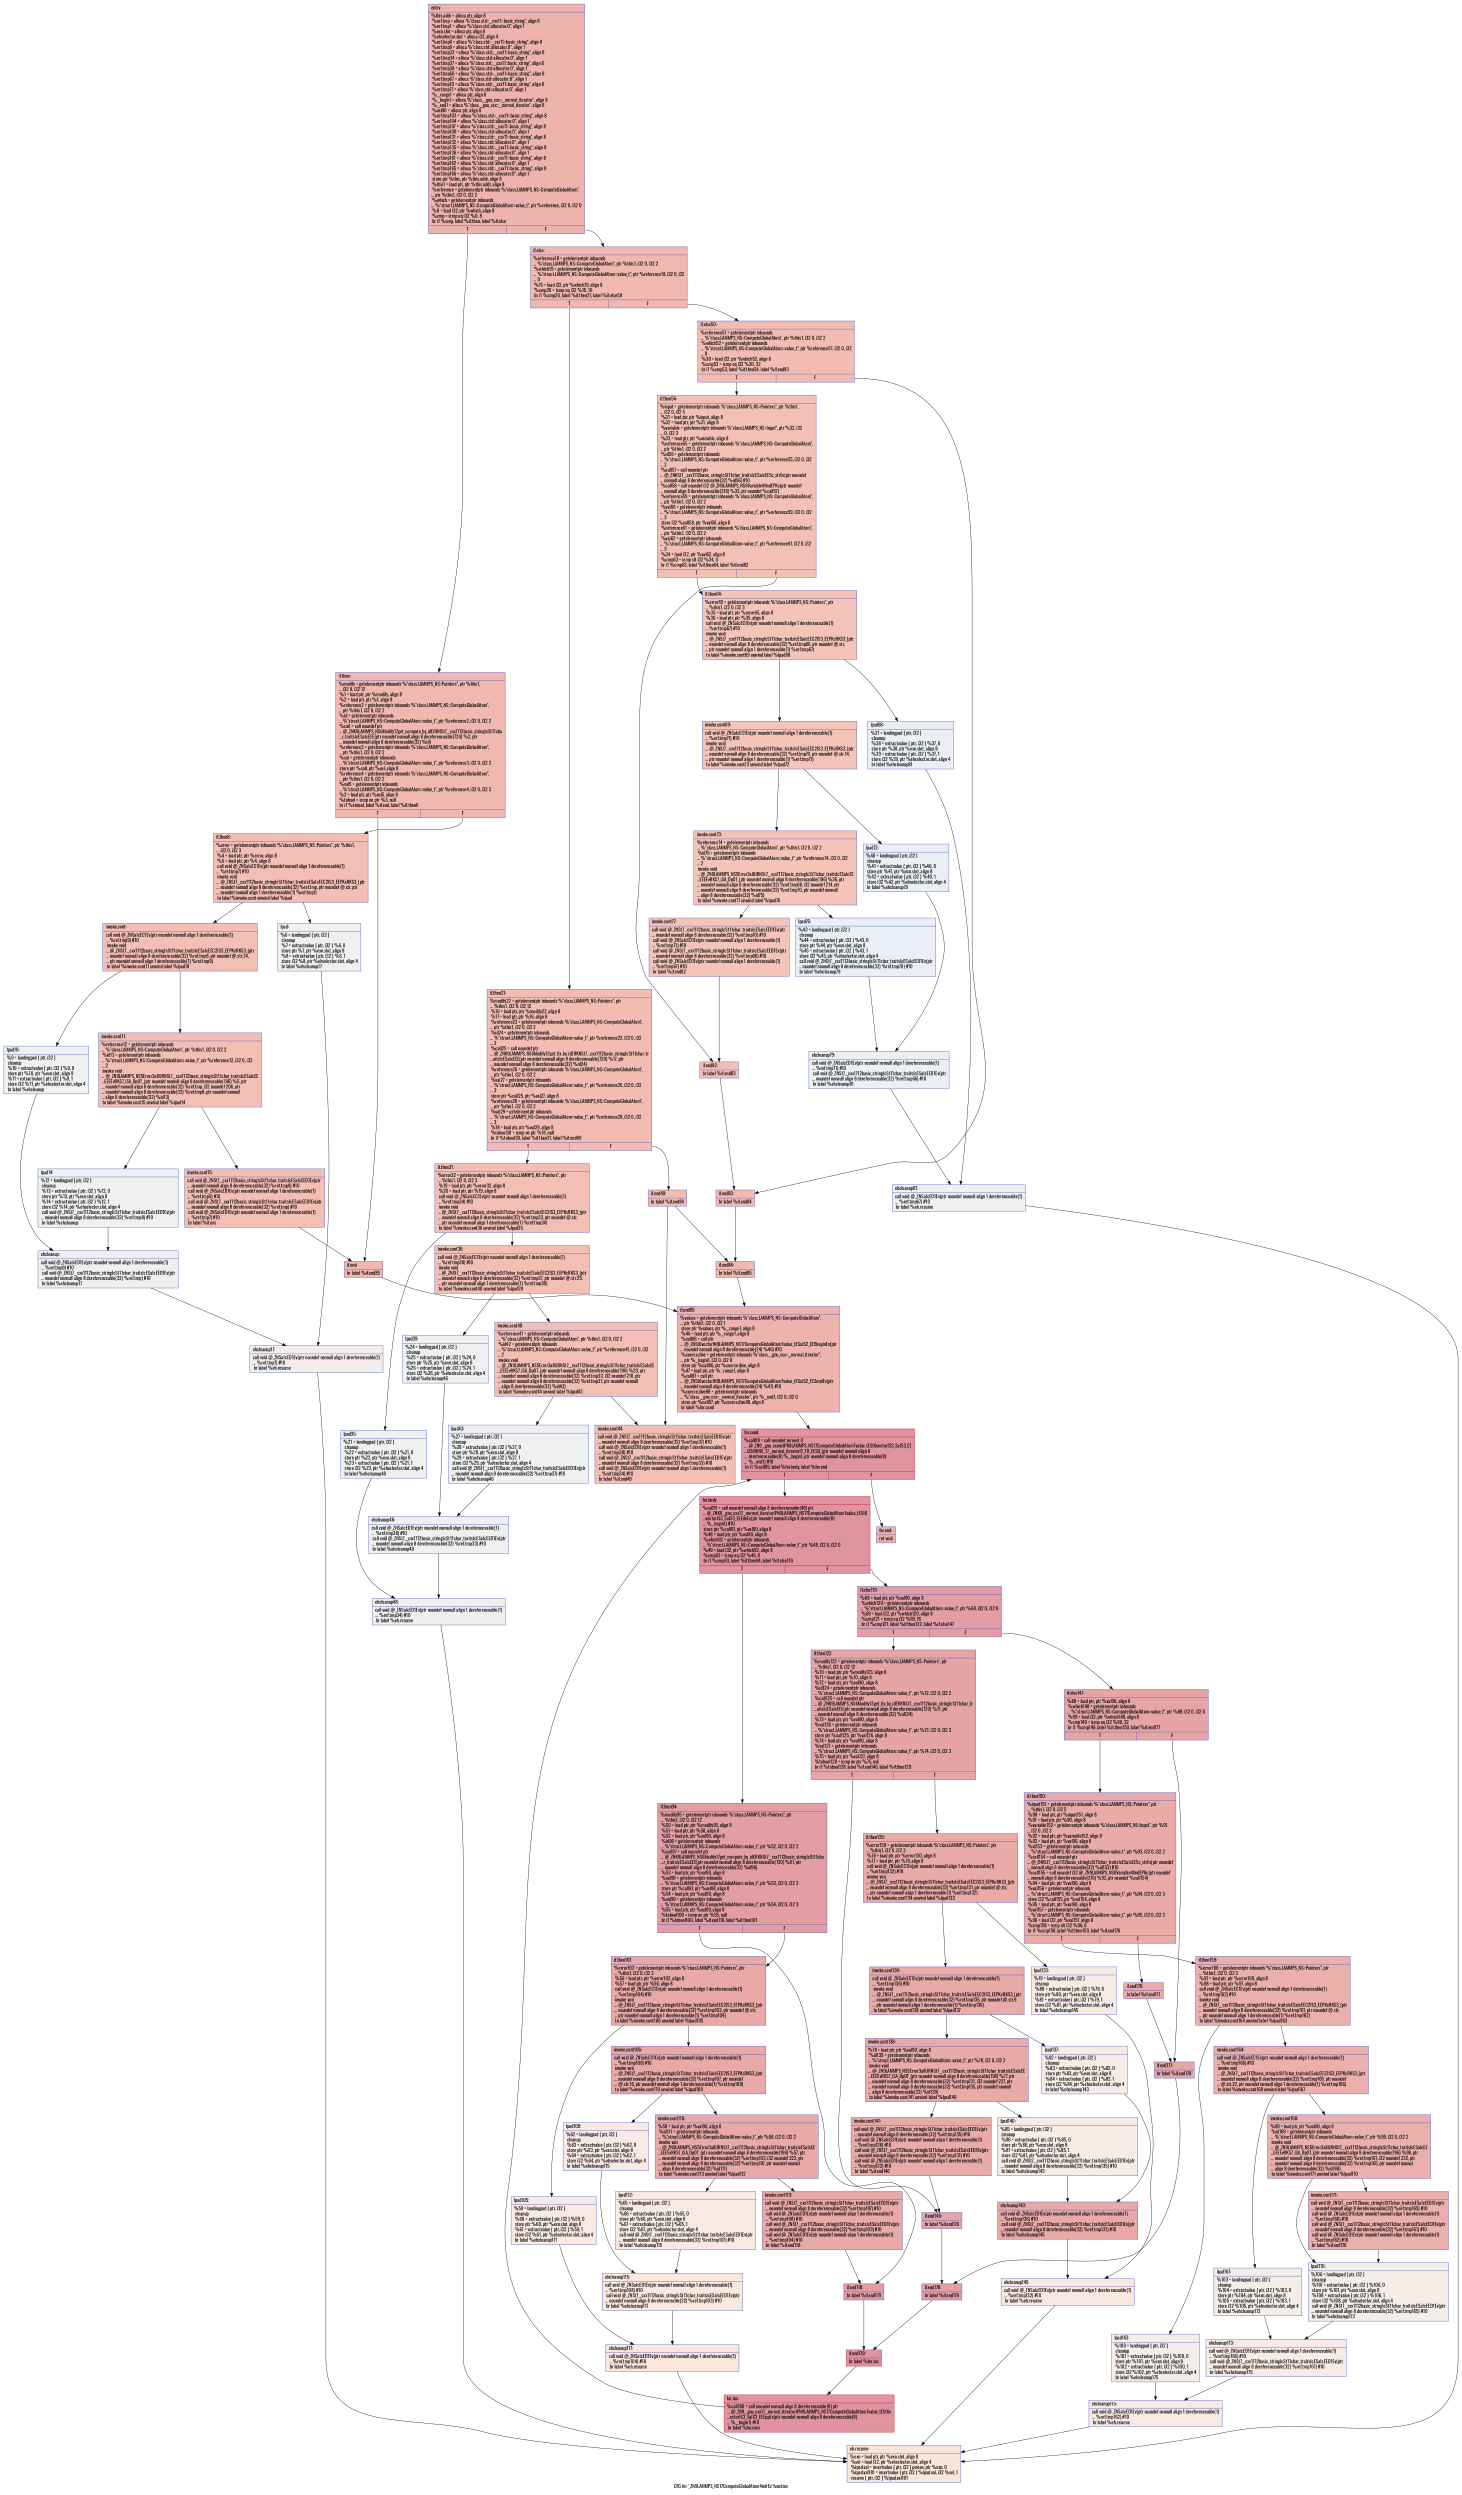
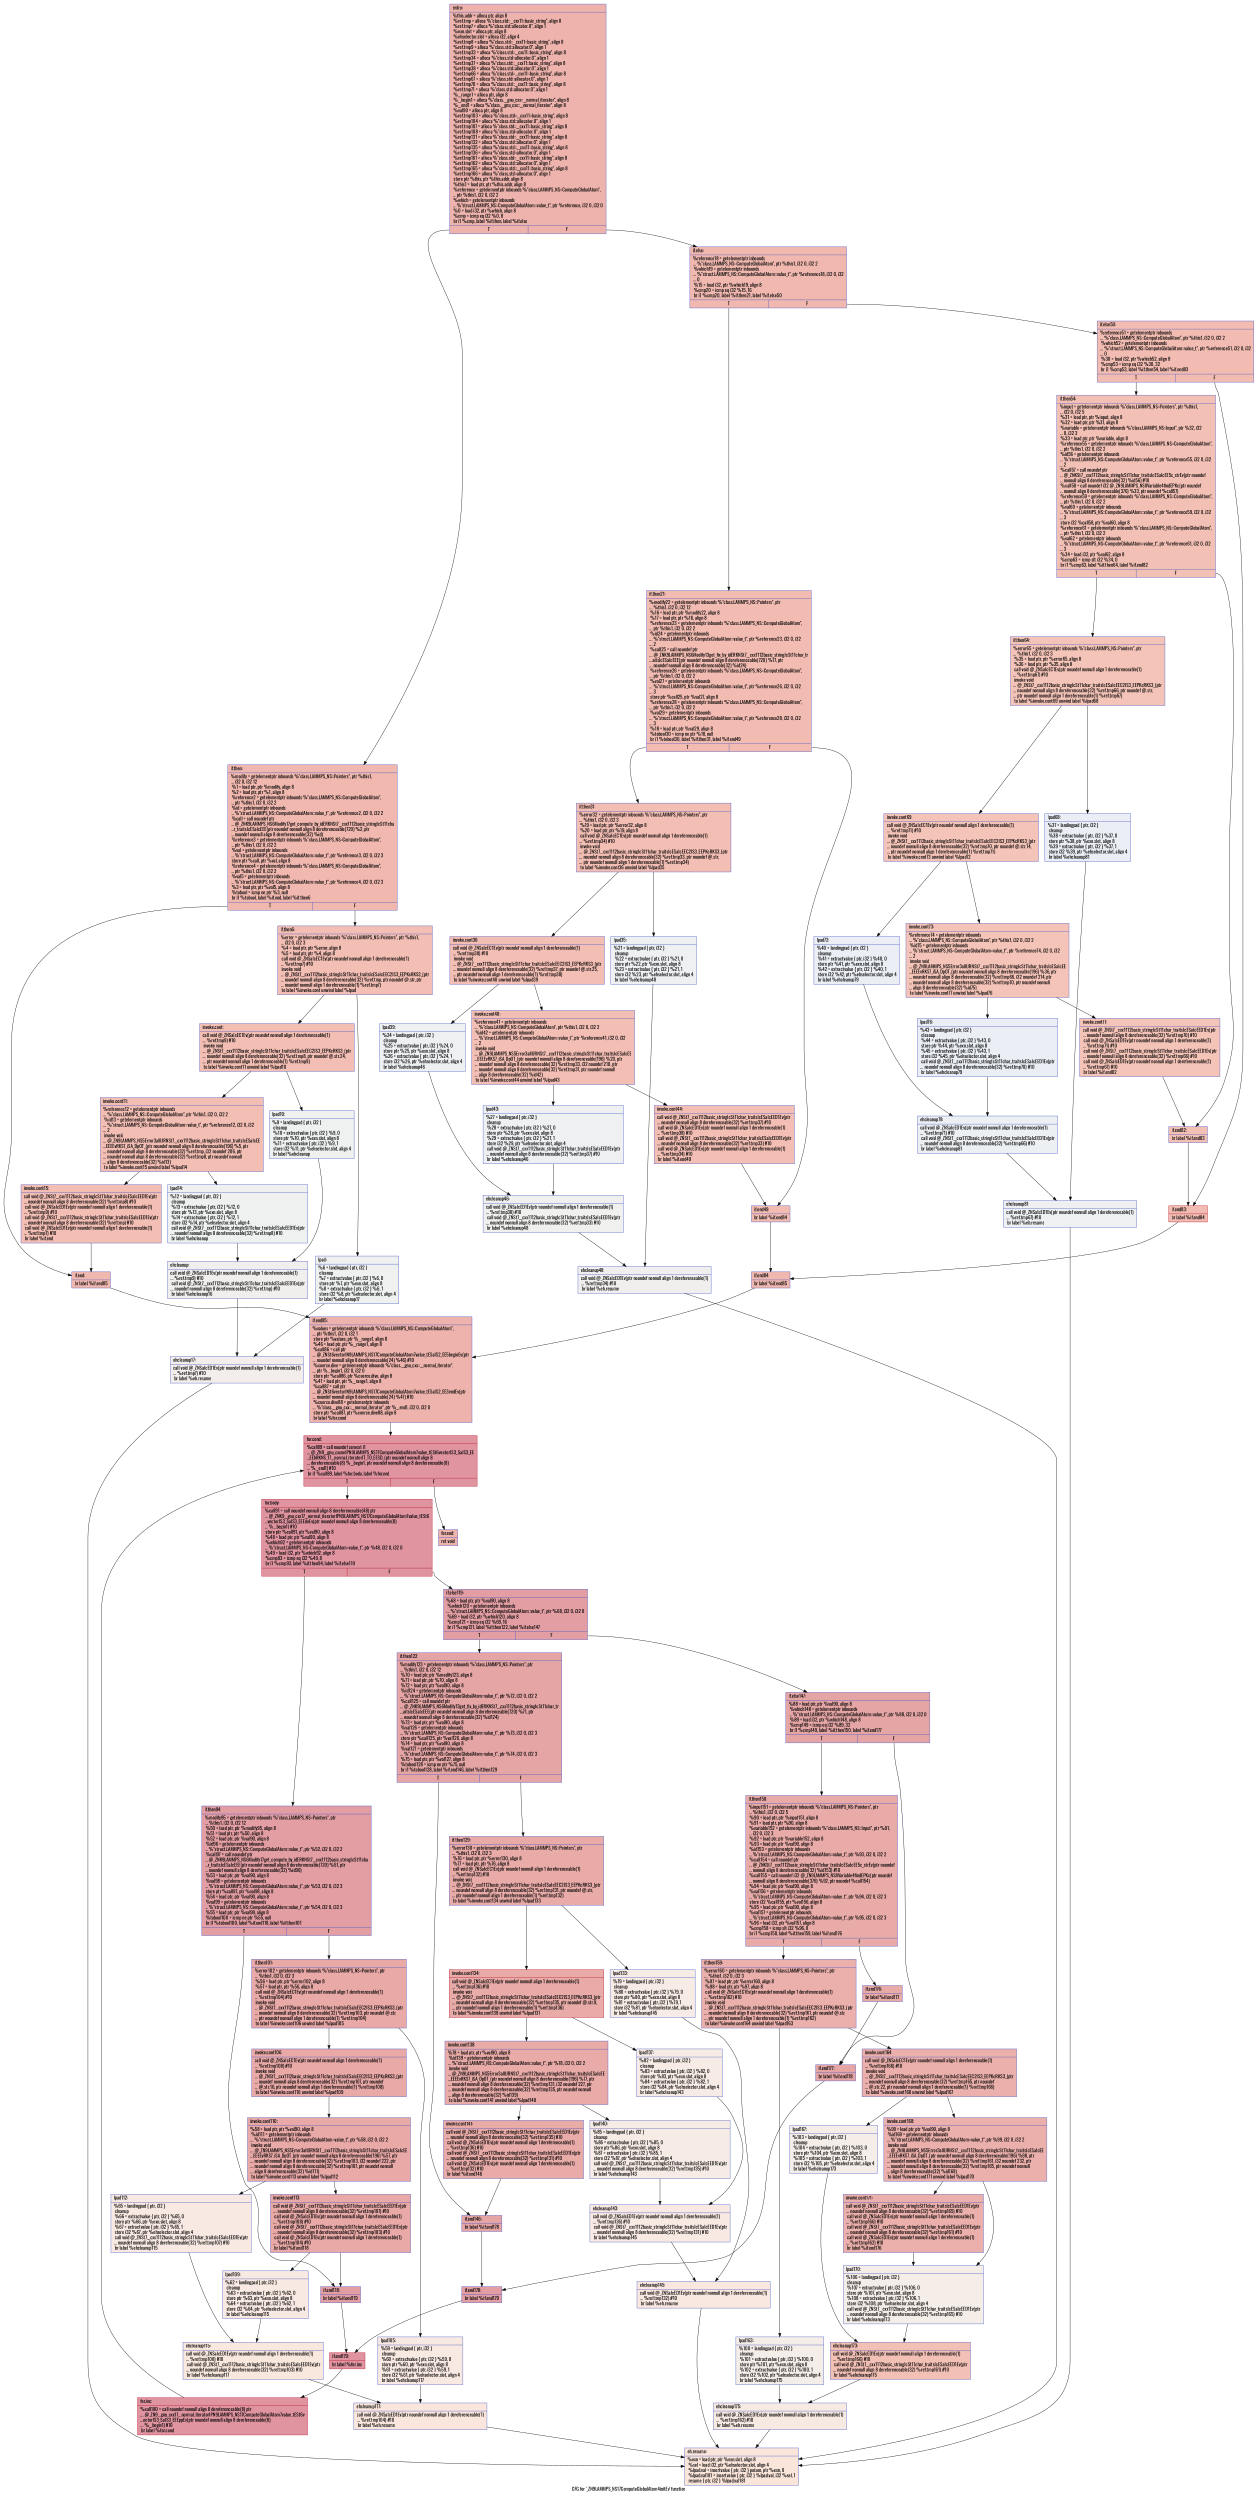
node "if.end83:": color #3d50c3ff -> #b70d28ff
node "ehcleanup:": text "br label %ehcleanup17" -> "br label %ehcleanup16"
edge "if.end49:" -> "invoke.cont44:": reversed
node "invoke.cont134:": color #3d50c3ff -> #b70d28ff
edge "invoke.cont106:" -> "lpad109:": now "invoke.cont113:" -> "lpad109:"
node "ehcleanup143:": fillcolor #ca3b3770 -> #efcebd70
node "ehcleanup173:": fillcolor #ecd3c570 -> #e5705870
